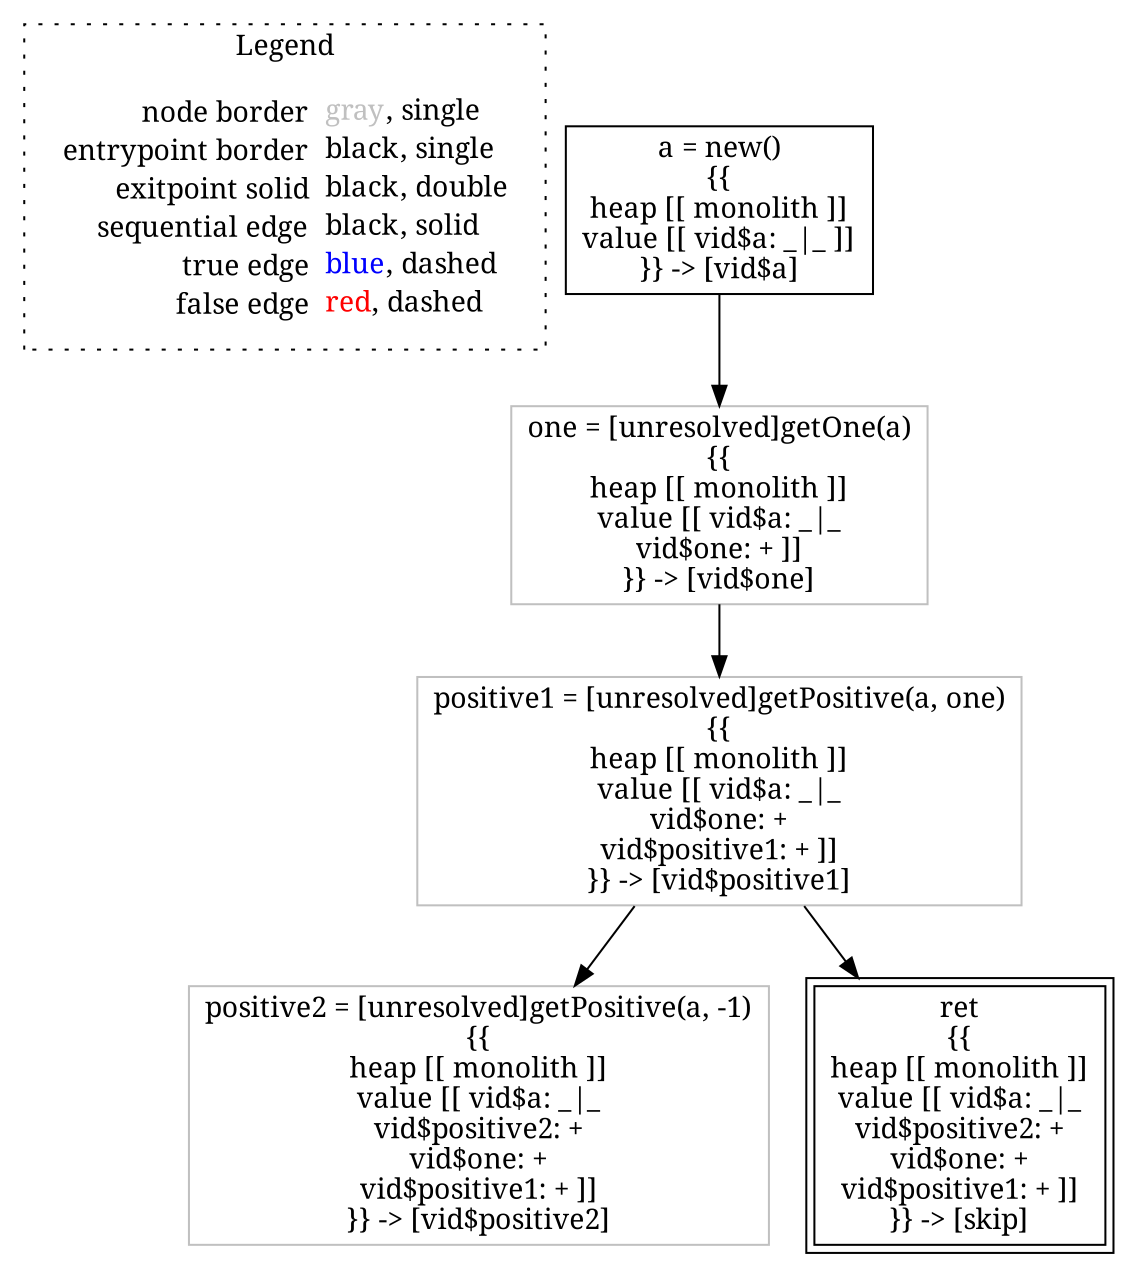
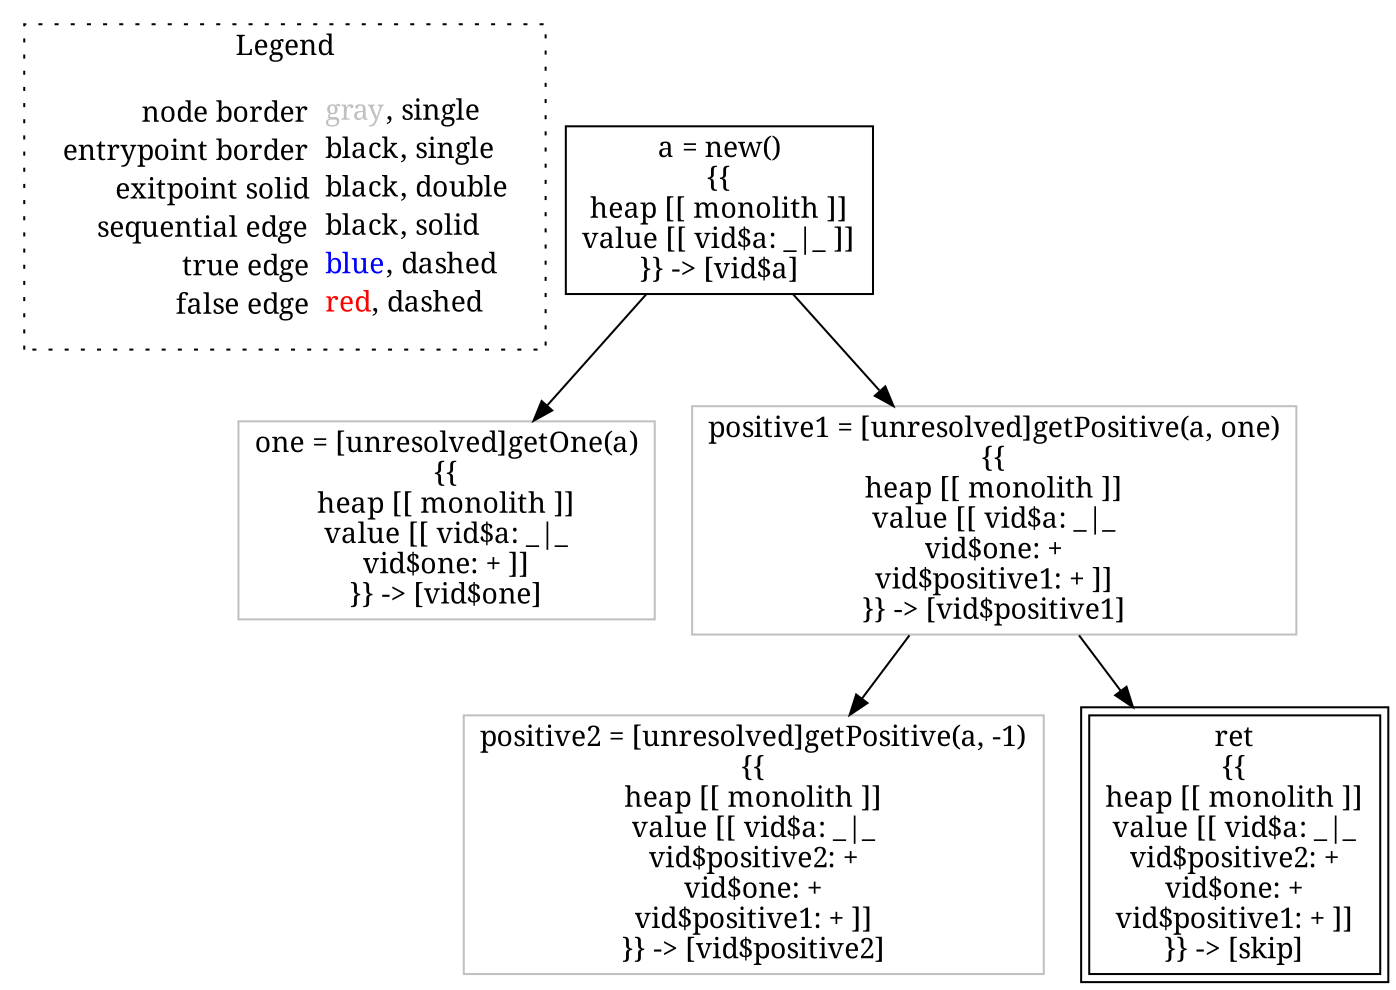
edge "one = [unresolved]getOne(a)" -> "positive1 = [unresolved]getPositive(a, one)": now "a = new()" -> "positive1 = [unresolved]getPositive(a, one)"
